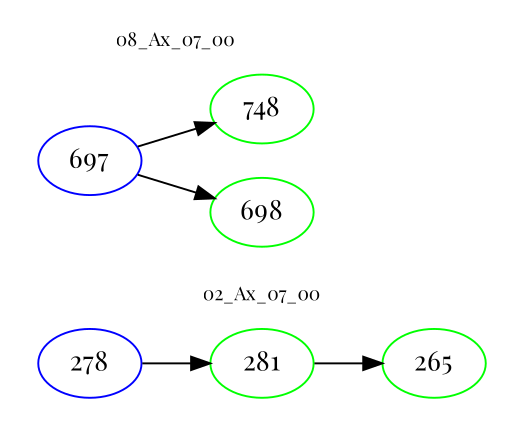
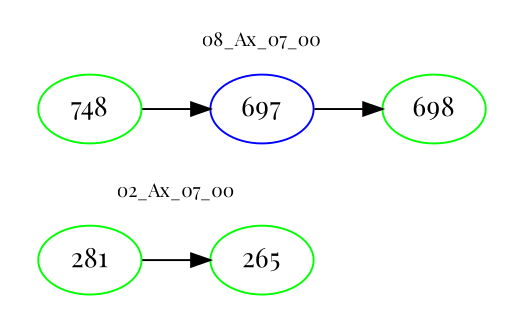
edge "697" -> "748": reversed
node "278": removed
